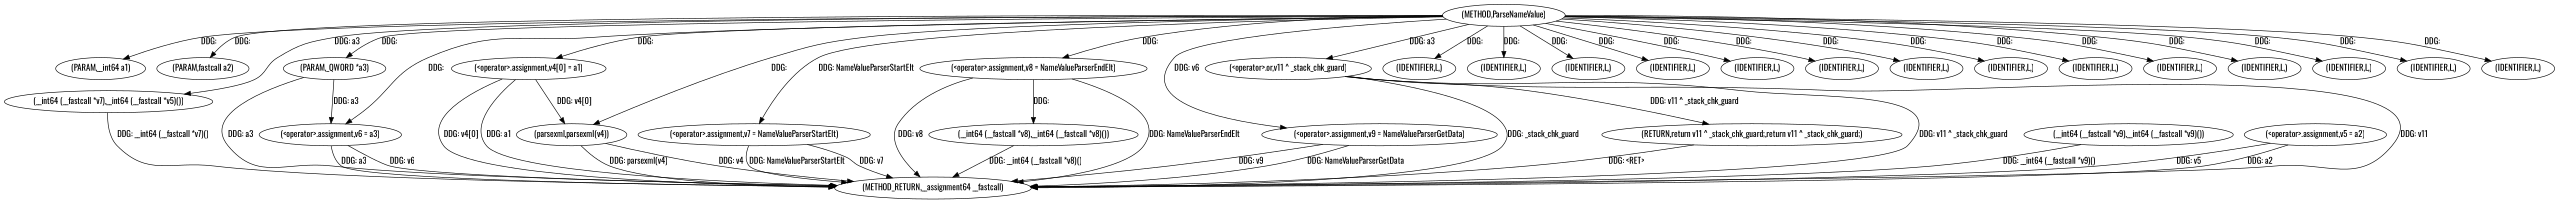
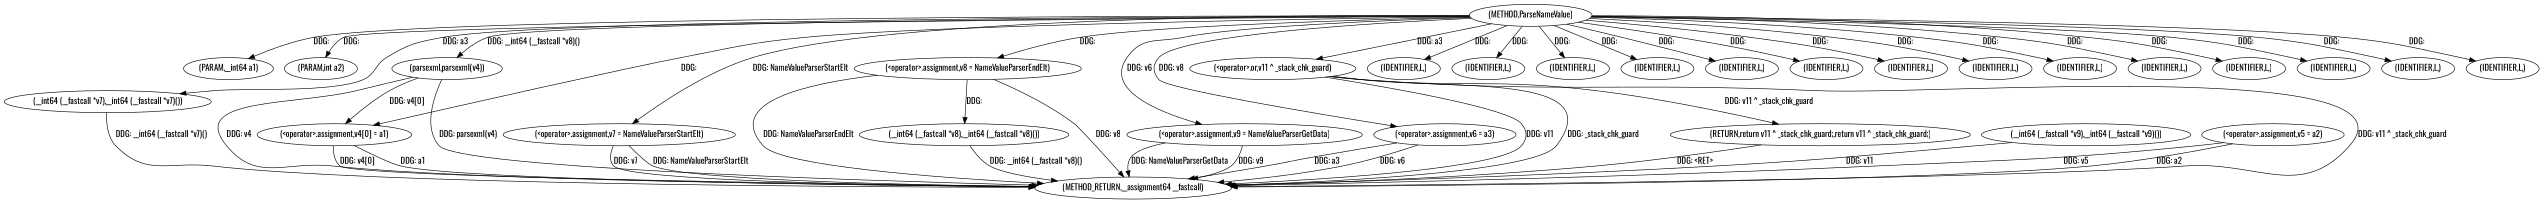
node "(PARAM,fastcall a2)": label "(PARAM,fastcall a2)" -> "(PARAM,int a2)"
node "(PARAM,_QWORD *a3)": removed
edge "(METHOD,ParseNameValue)" -> "(<operator>.assignment,v6 = a3)": label "DDG: " -> "DDG: v8"
edge "(METHOD,ParseNameValue)" -> "(parsexml,parsexml(v4))": label "DDG: " -> "DDG: __int64 (__fastcall *v8)()"
edge "(<operator>.assignment,v4[0] = a1)" -> "(parsexml,parsexml(v4))": reversed
node "(__int64 (__fastcall *v7),__int64 (__fastcall *v5)())": label "(__int64 (__fastcall *v7),__int64 (__fastcall *v5)())" -> "(__int64 (__fastcall *v7),__int64 (__fastcall *v7)())"
edge "(__int64 (__fastcall *v9),__int64 (__fastcall *v9)())" -> "(METHOD_RETURN,__assignment64 __fastcall)": label "DDG: __int64 (__fastcall *v9)()" -> "DDG: v11"
